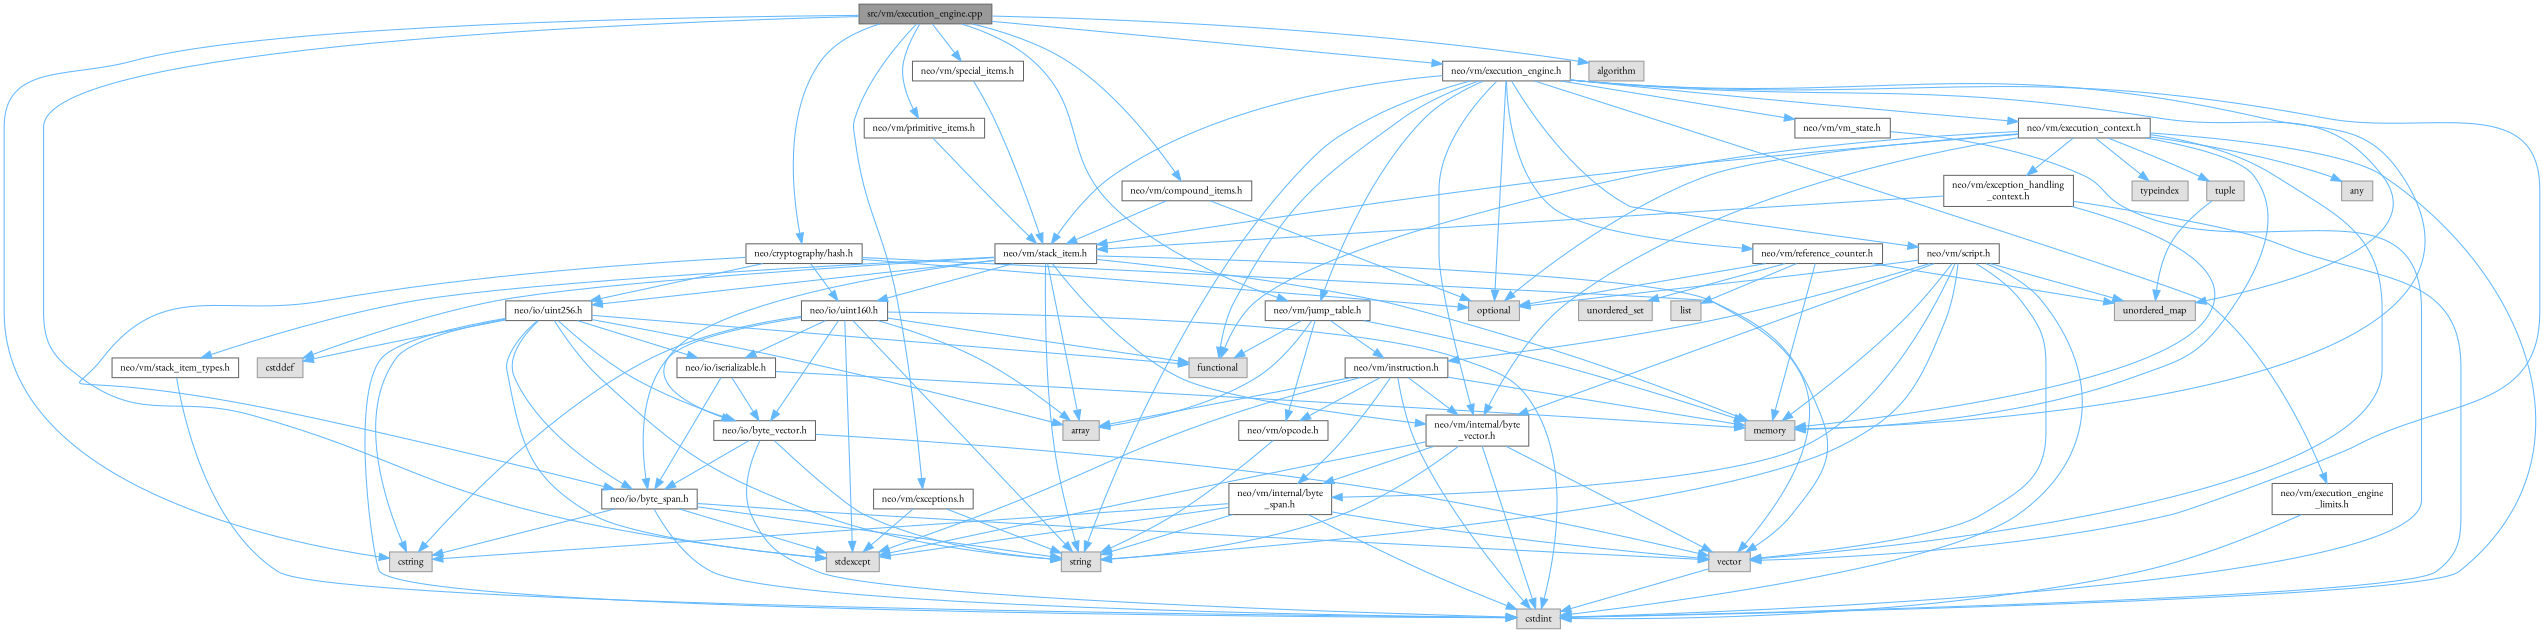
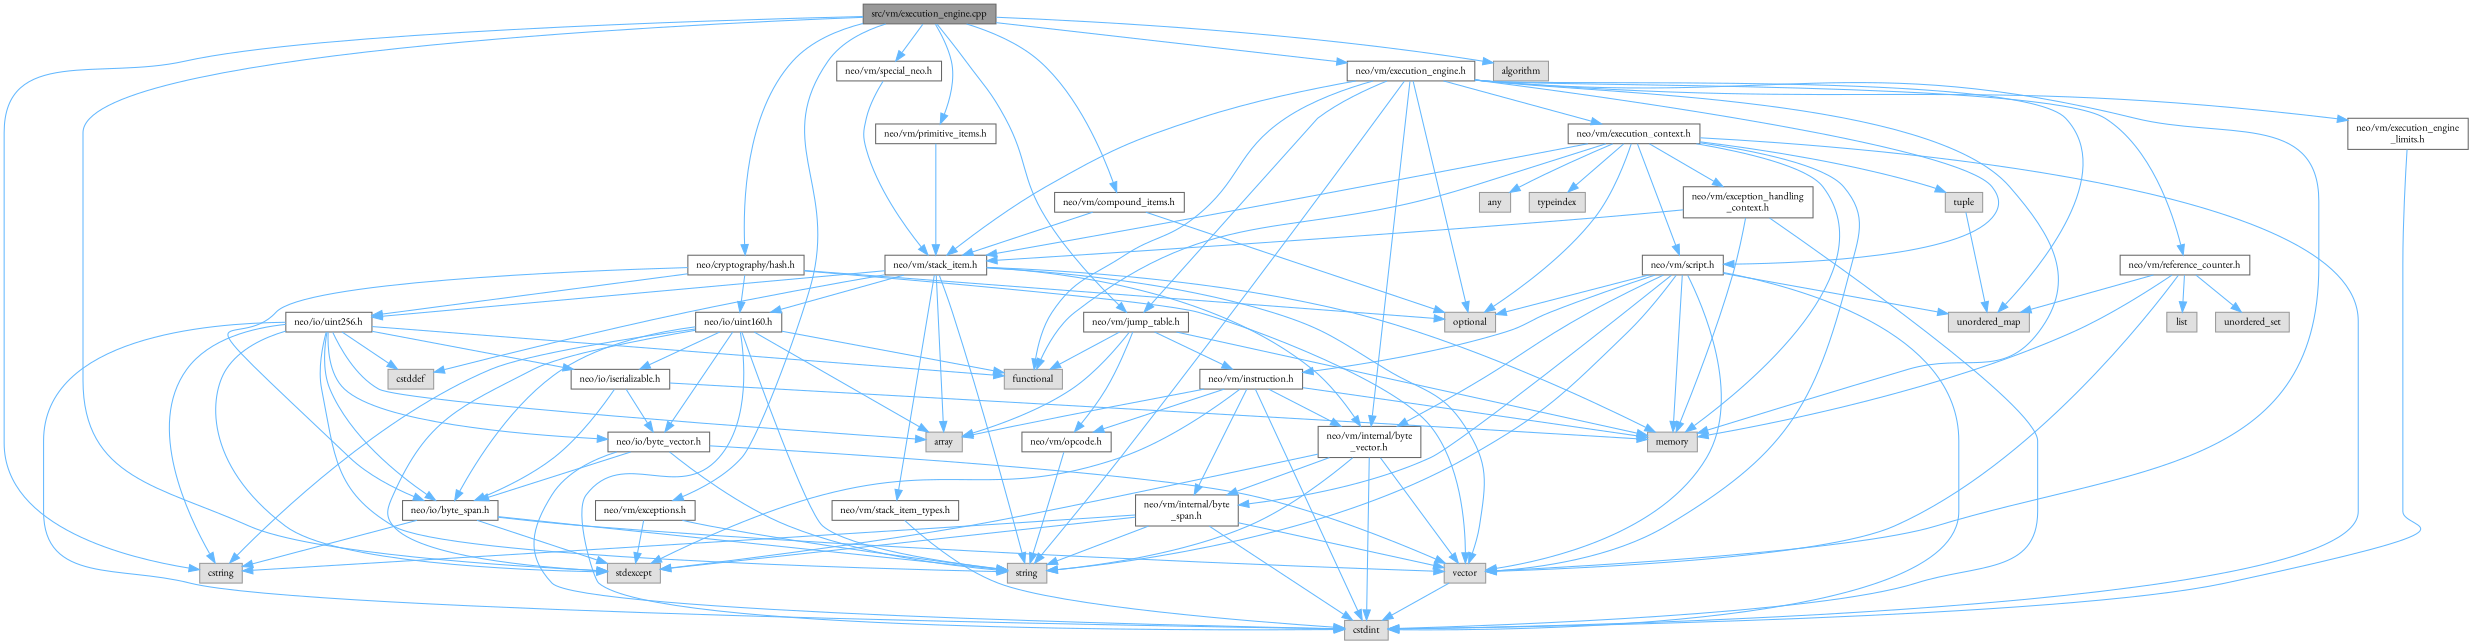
node "neo/vm/special_items.h": label "neo/vm/special_items.h" -> "neo/vm/special_neo.h"
node "neo/vm/vm_state.h": removed
edge "neo/vm/execution_context.h" -> "neo/vm/internal/byte _vector.h": now "neo/vm/execution_context.h" -> "neo/vm/script.h"
edge "neo/vm/reference_counter.h" -> "optional": now "neo/vm/reference_counter.h" -> "vector"
edge "neo/vm/stack_item.h" -> "neo/io/byte_vector.h": removed
edge "neo/io/byte_span.h" -> "cstdint": removed
